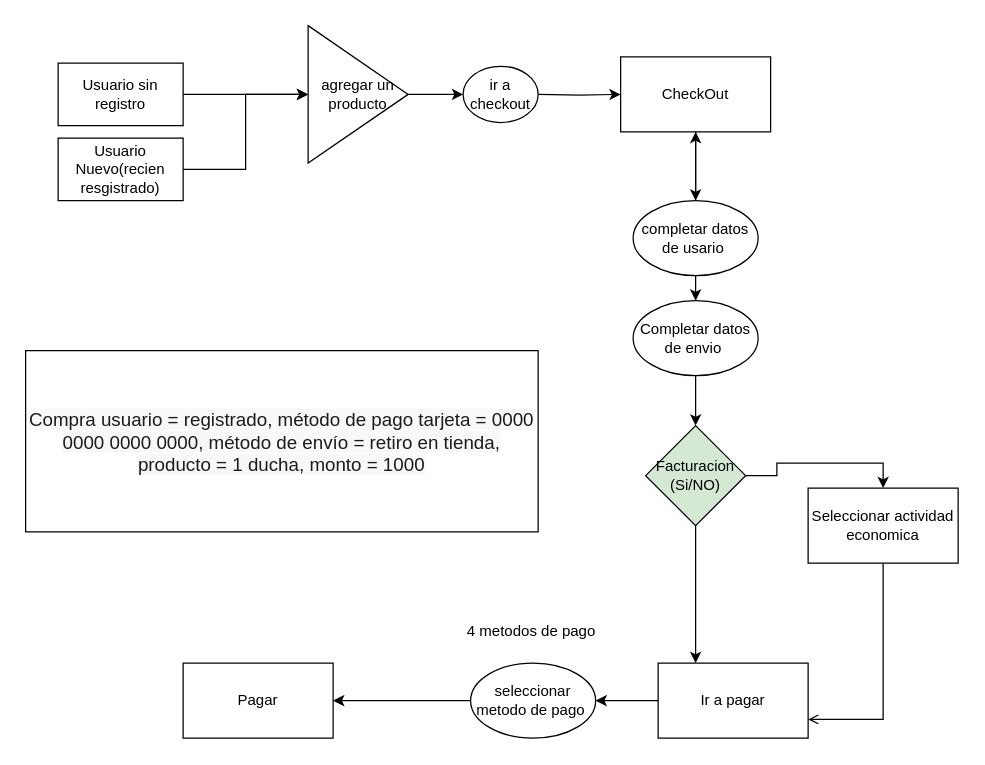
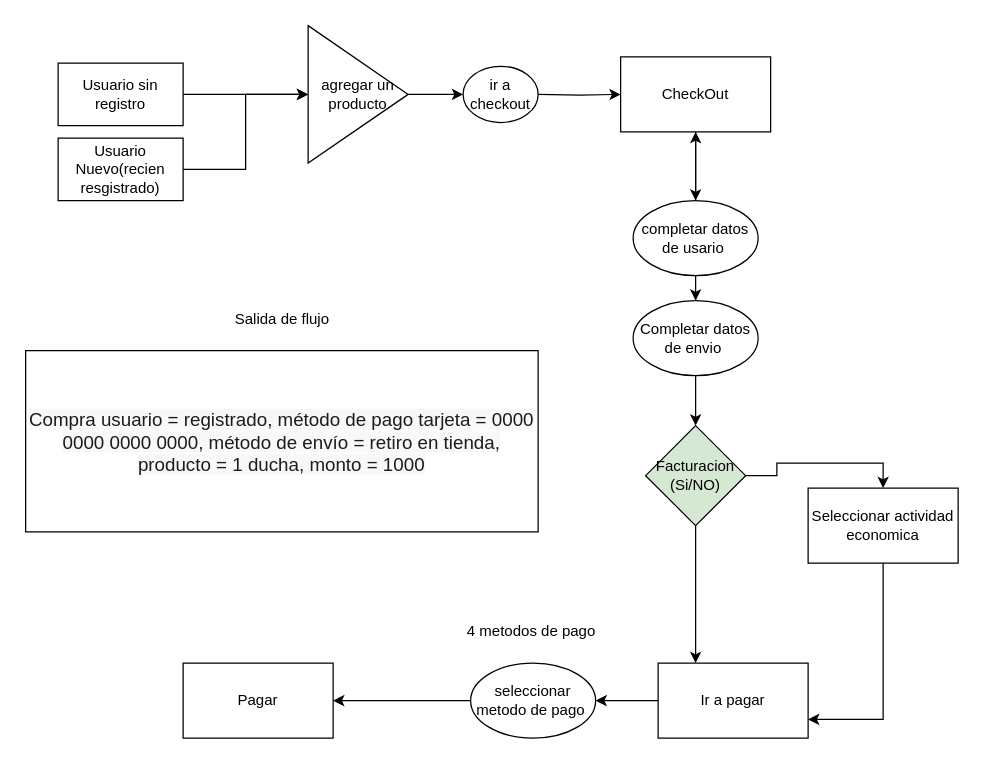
node "Salida de flujo": added
edge "Seleccionar actividad economica" -> "Ir a pagar": arrowhead open -> classic
